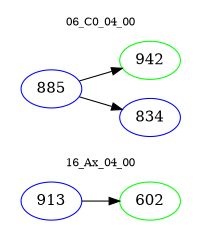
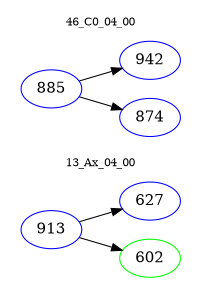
cluster "06_C0_04_00": label "06_C0_04_00" -> "46_C0_04_00"
node "942": color green -> blue
node "834": label "834" -> "874"
cluster "16_Ax_04_00": label "16_Ax_04_00" -> "13_Ax_04_00"
node "627": added
